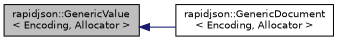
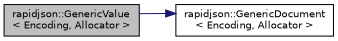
edge "rapidjson::GenericDocument < Encoding, Allocator >" -> "rapidjson::GenericValue < Encoding, Allocator >": reversed
